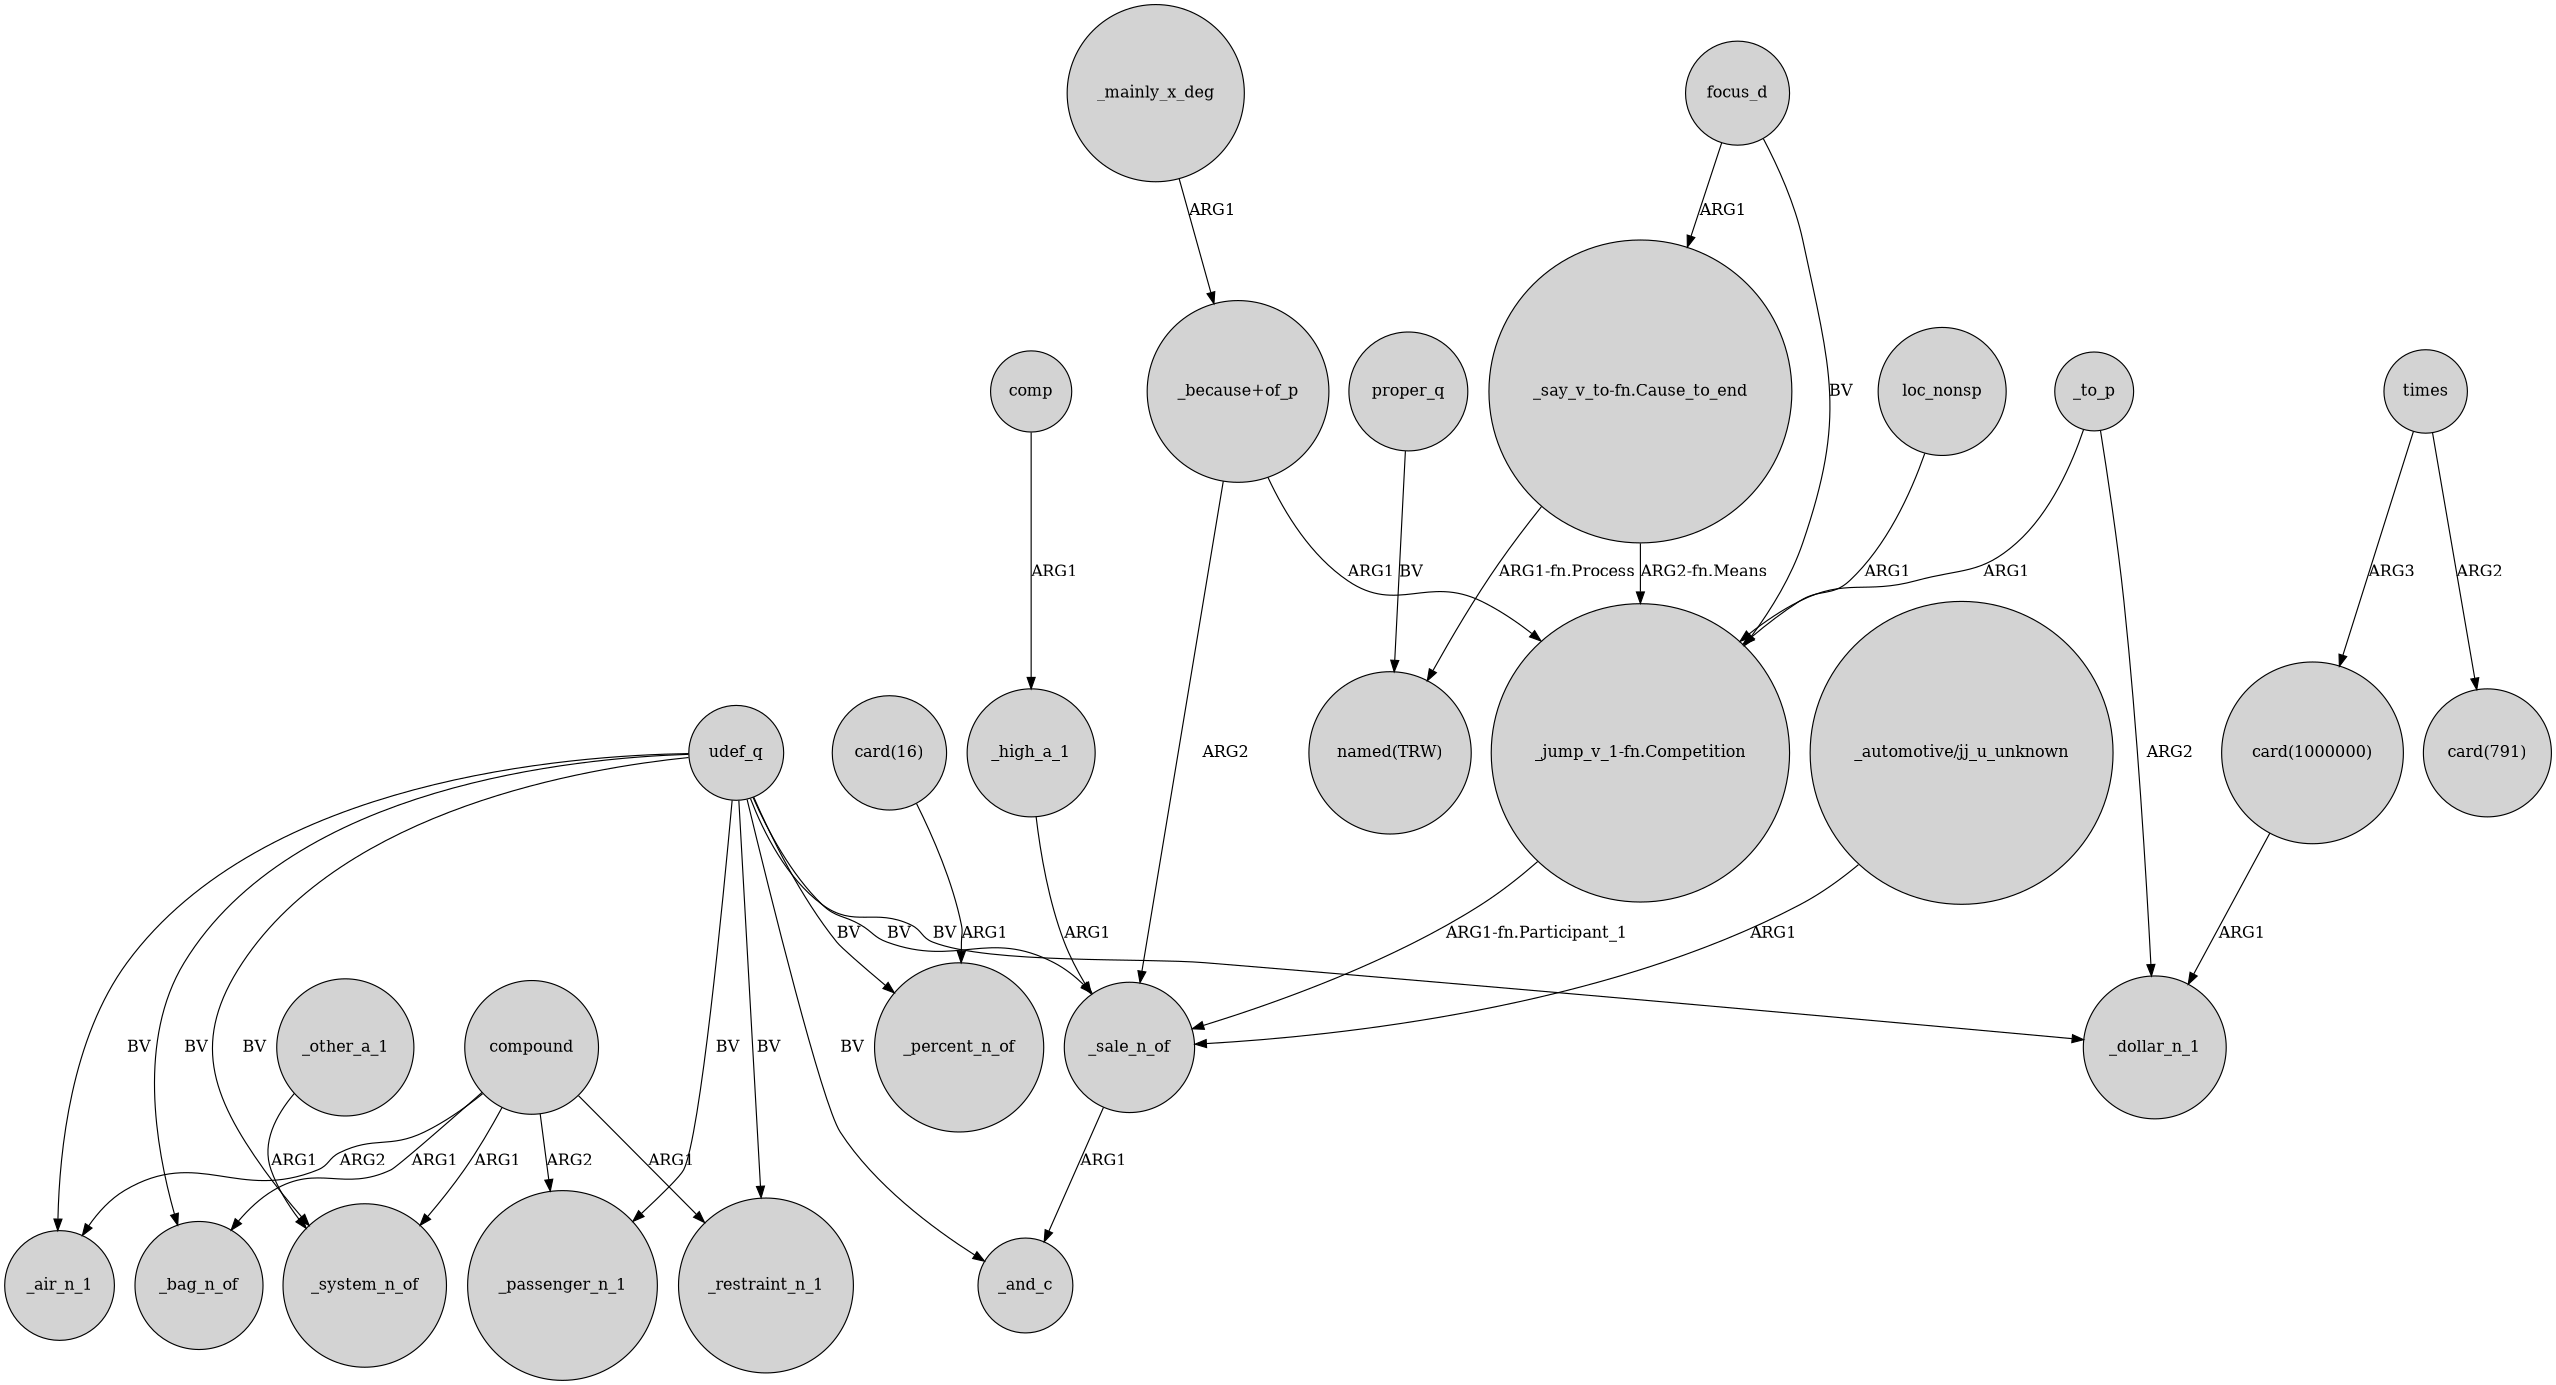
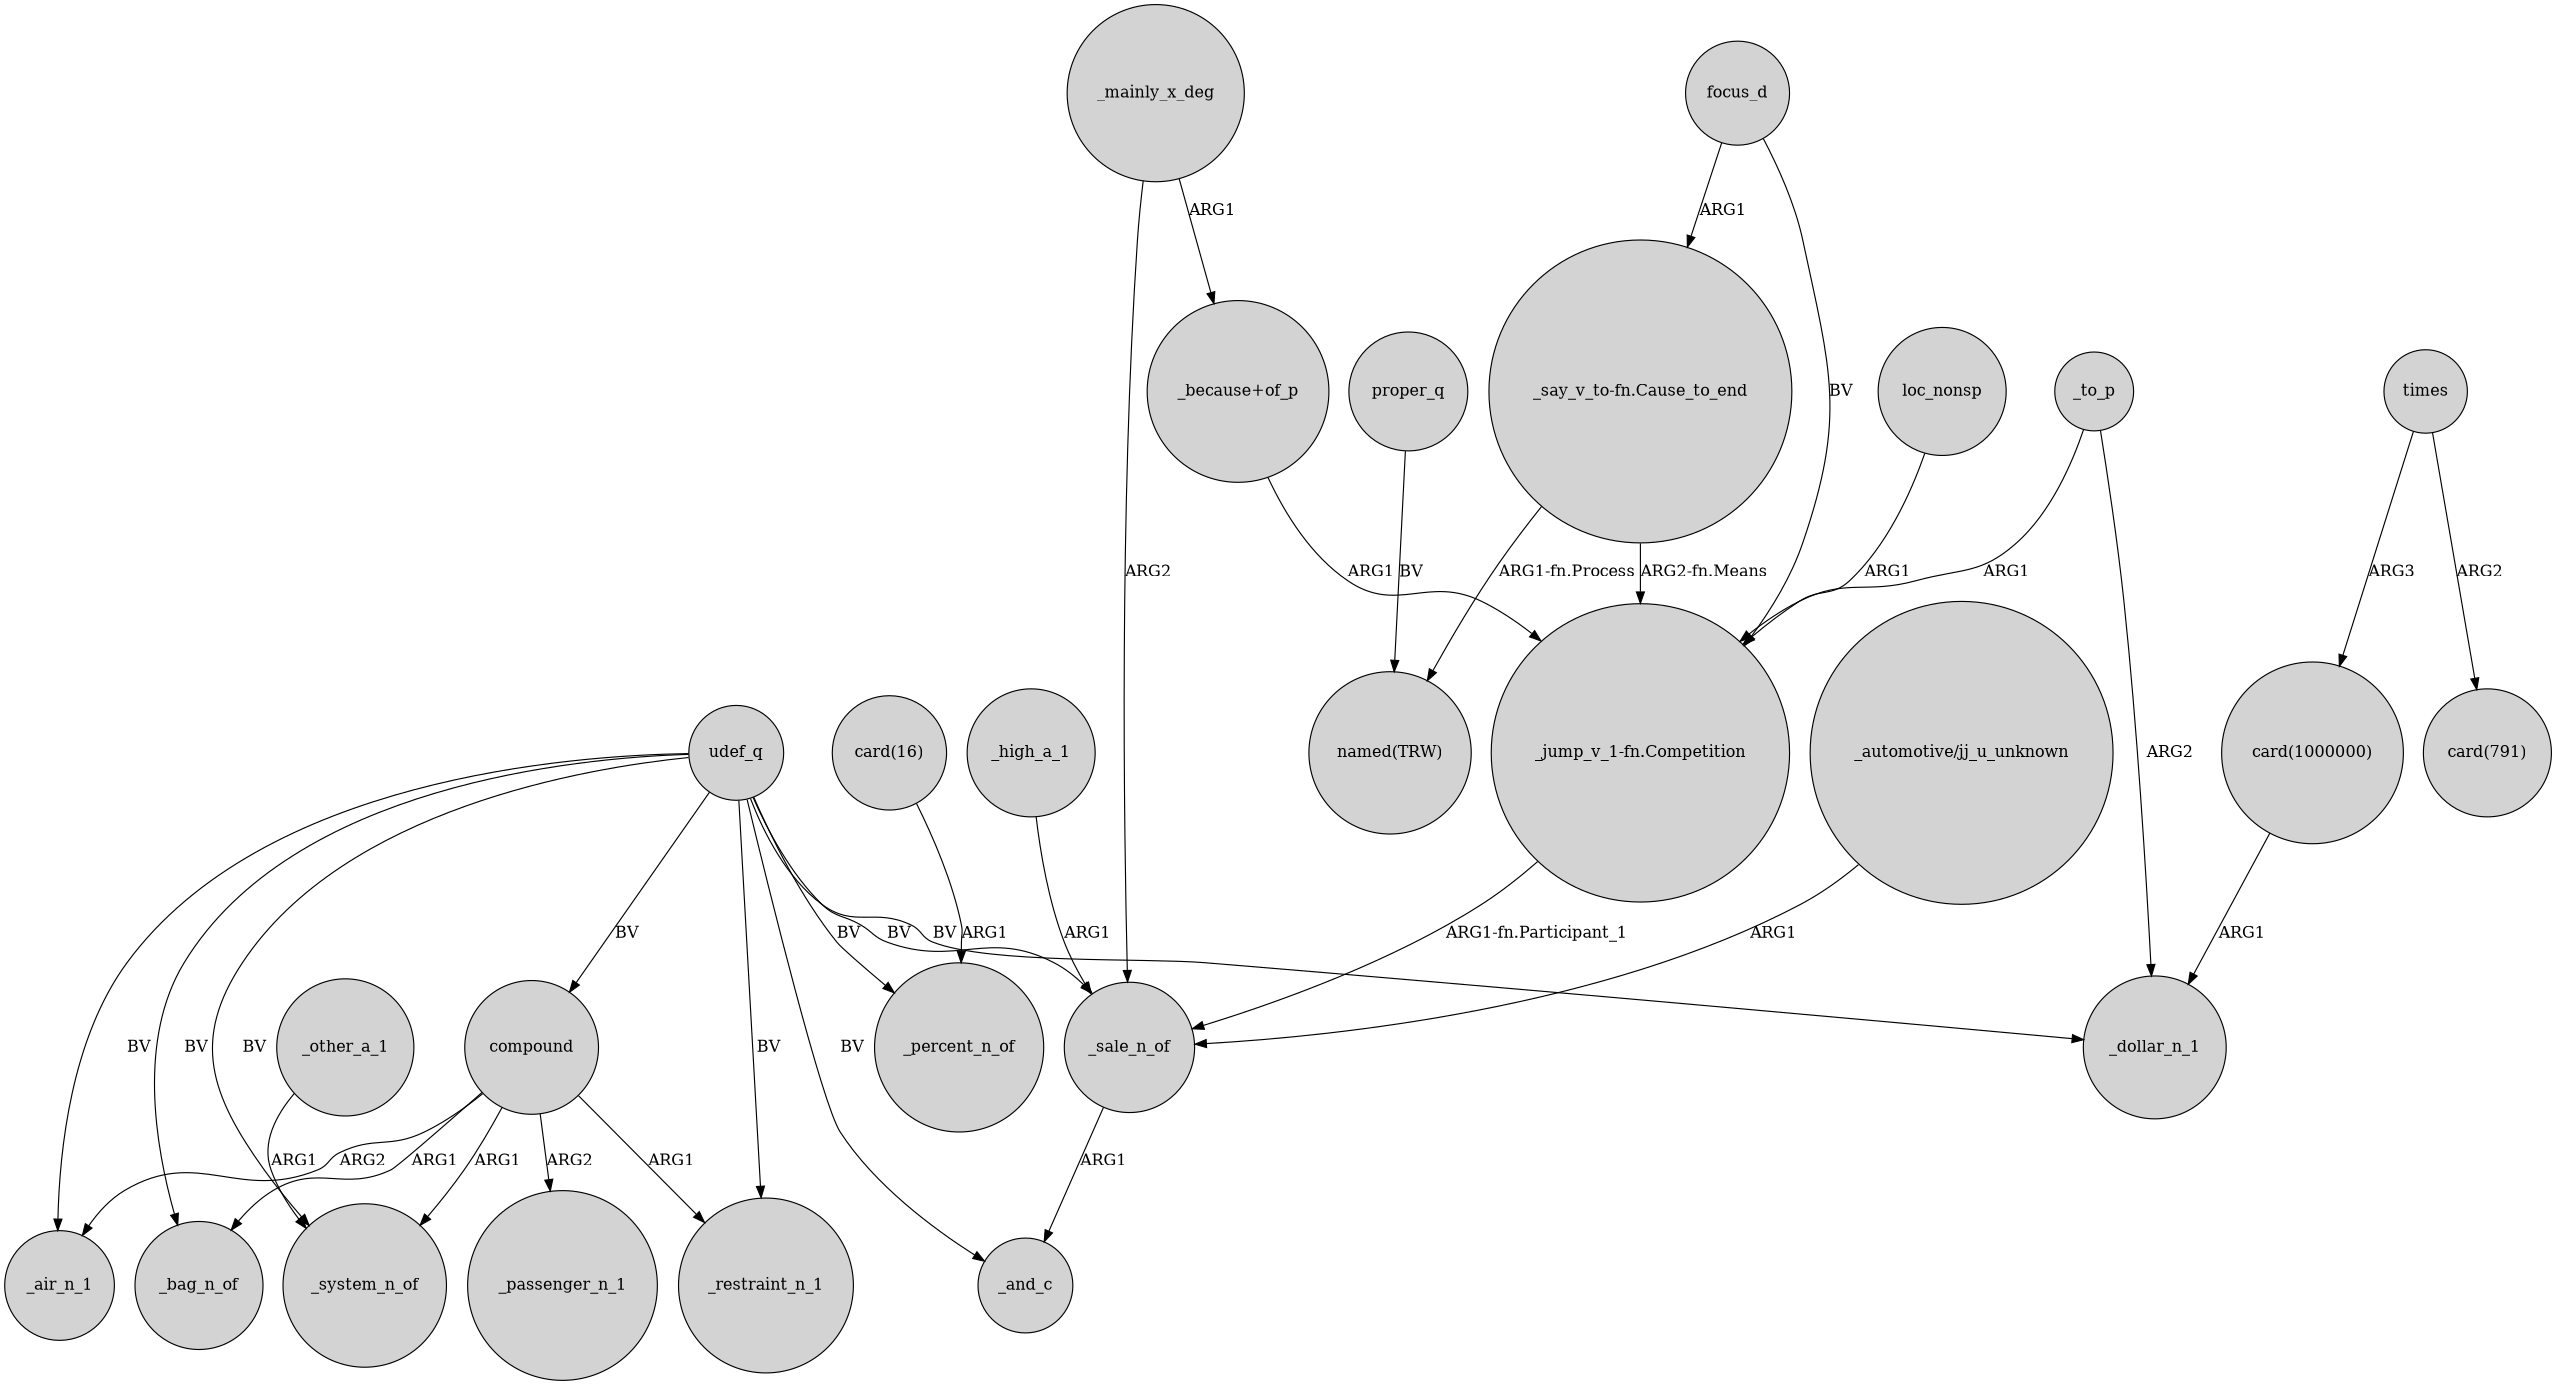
node "comp": removed
edge "_because+of_p" -> "_sale_n_of": now "_mainly_x_deg" -> "_sale_n_of"
edge "udef_q" -> "_passenger_n_1": now "udef_q" -> "compound"
